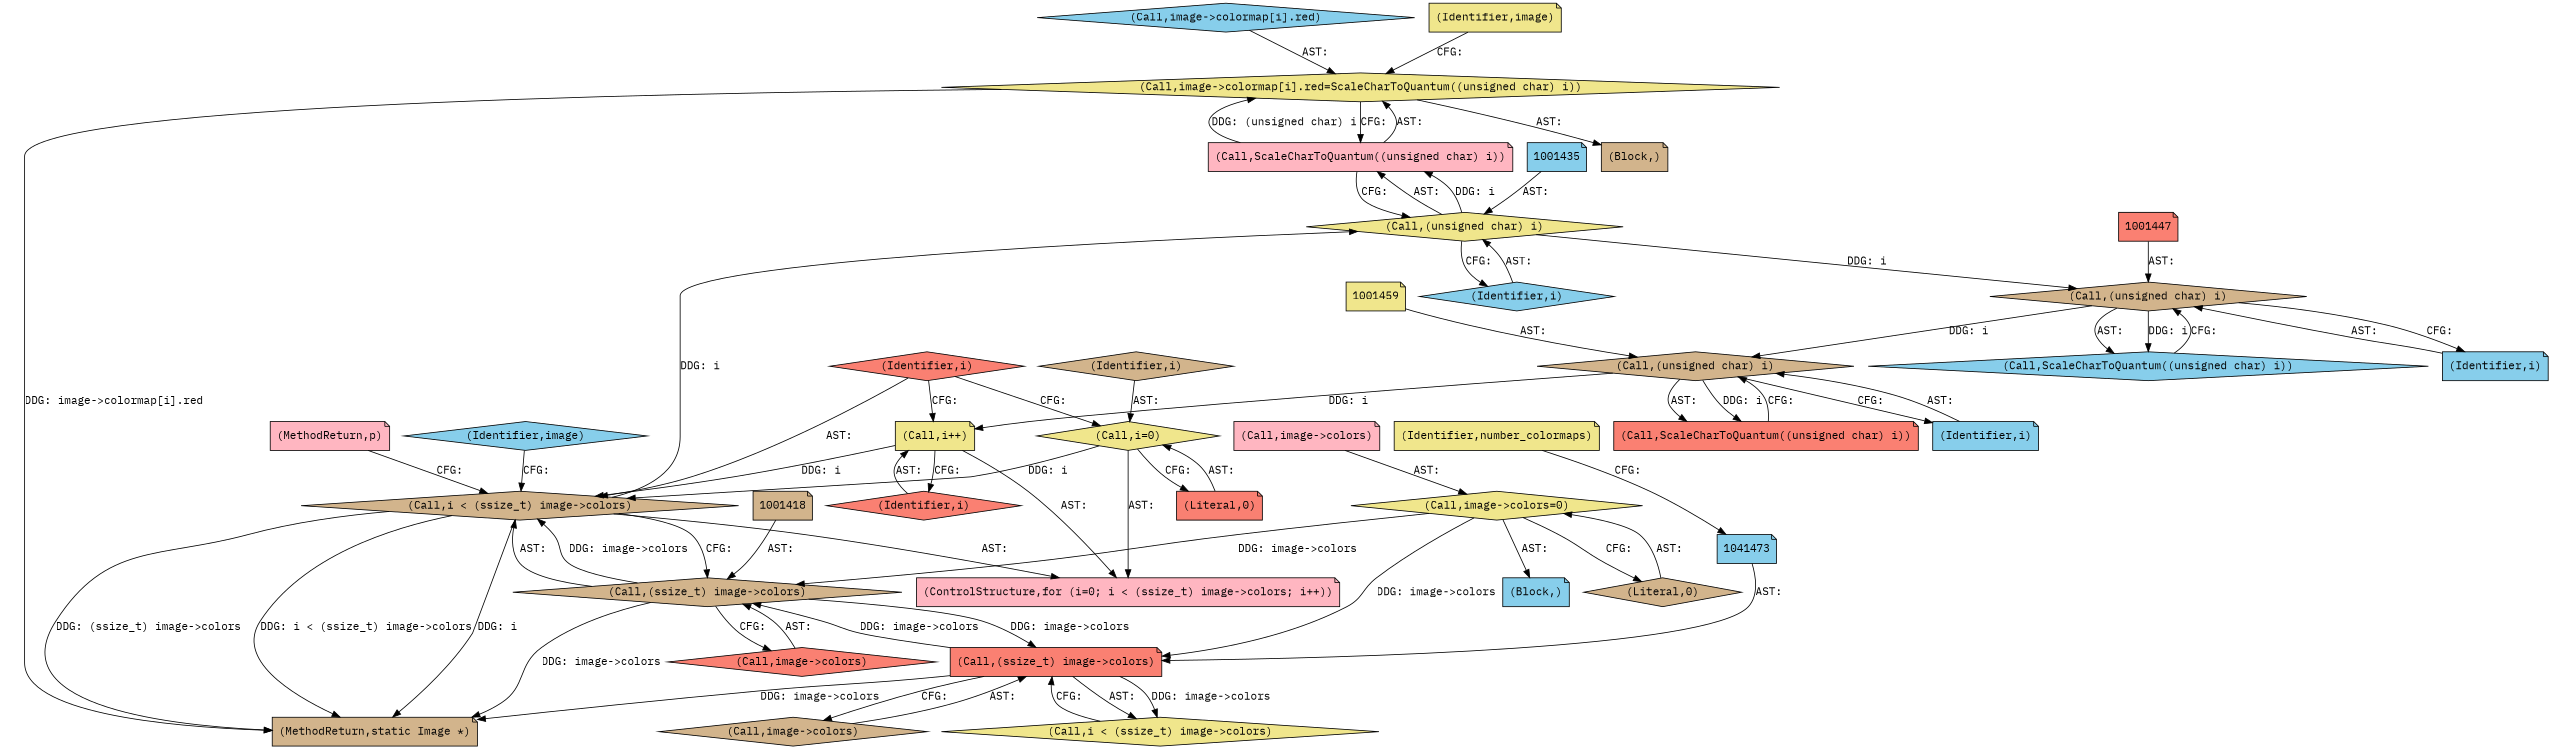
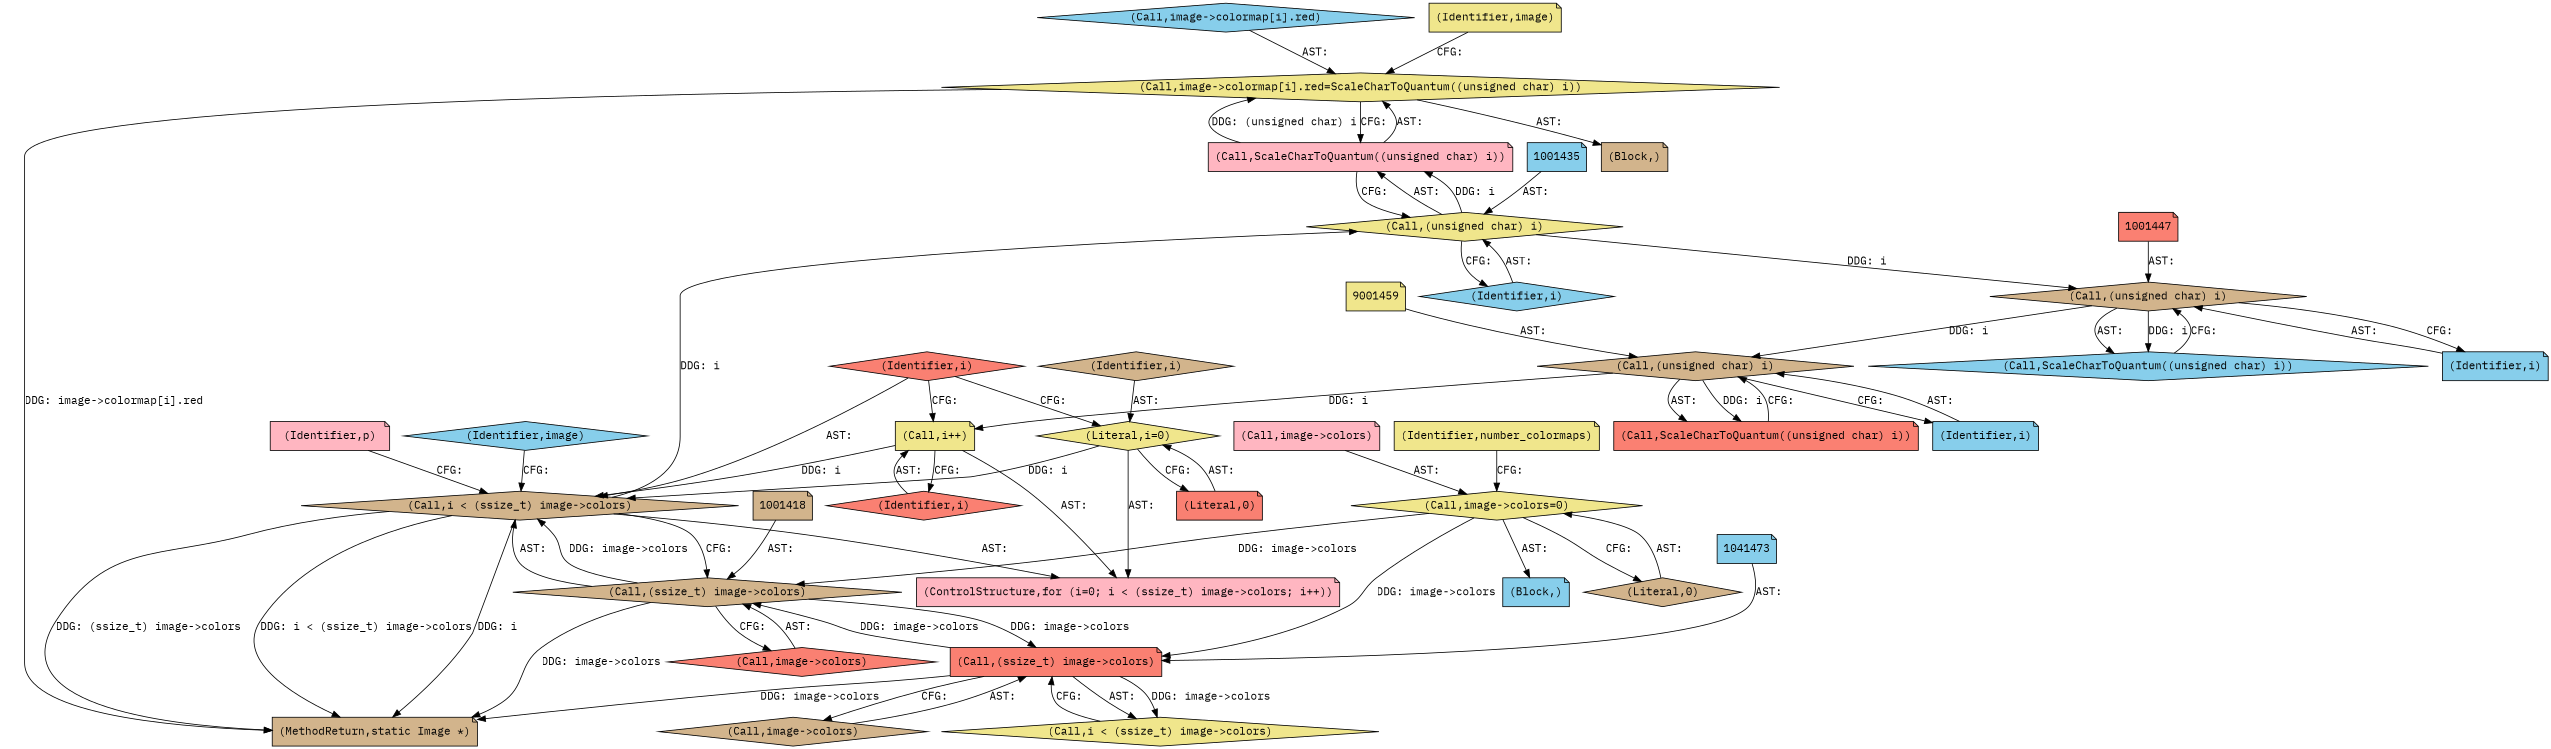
node "1001459": label "1001459" -> "9001459"
node "(MethodReturn,p)": label "(MethodReturn,p)" -> "(Identifier,p)"
node "(Call,i=0)": label "(Call,i=0)" -> "(Literal,i=0)"
edge "(Identifier,number_colormaps)" -> "1041473": now "(Identifier,number_colormaps)" -> "(Call,image->colors=0)"
